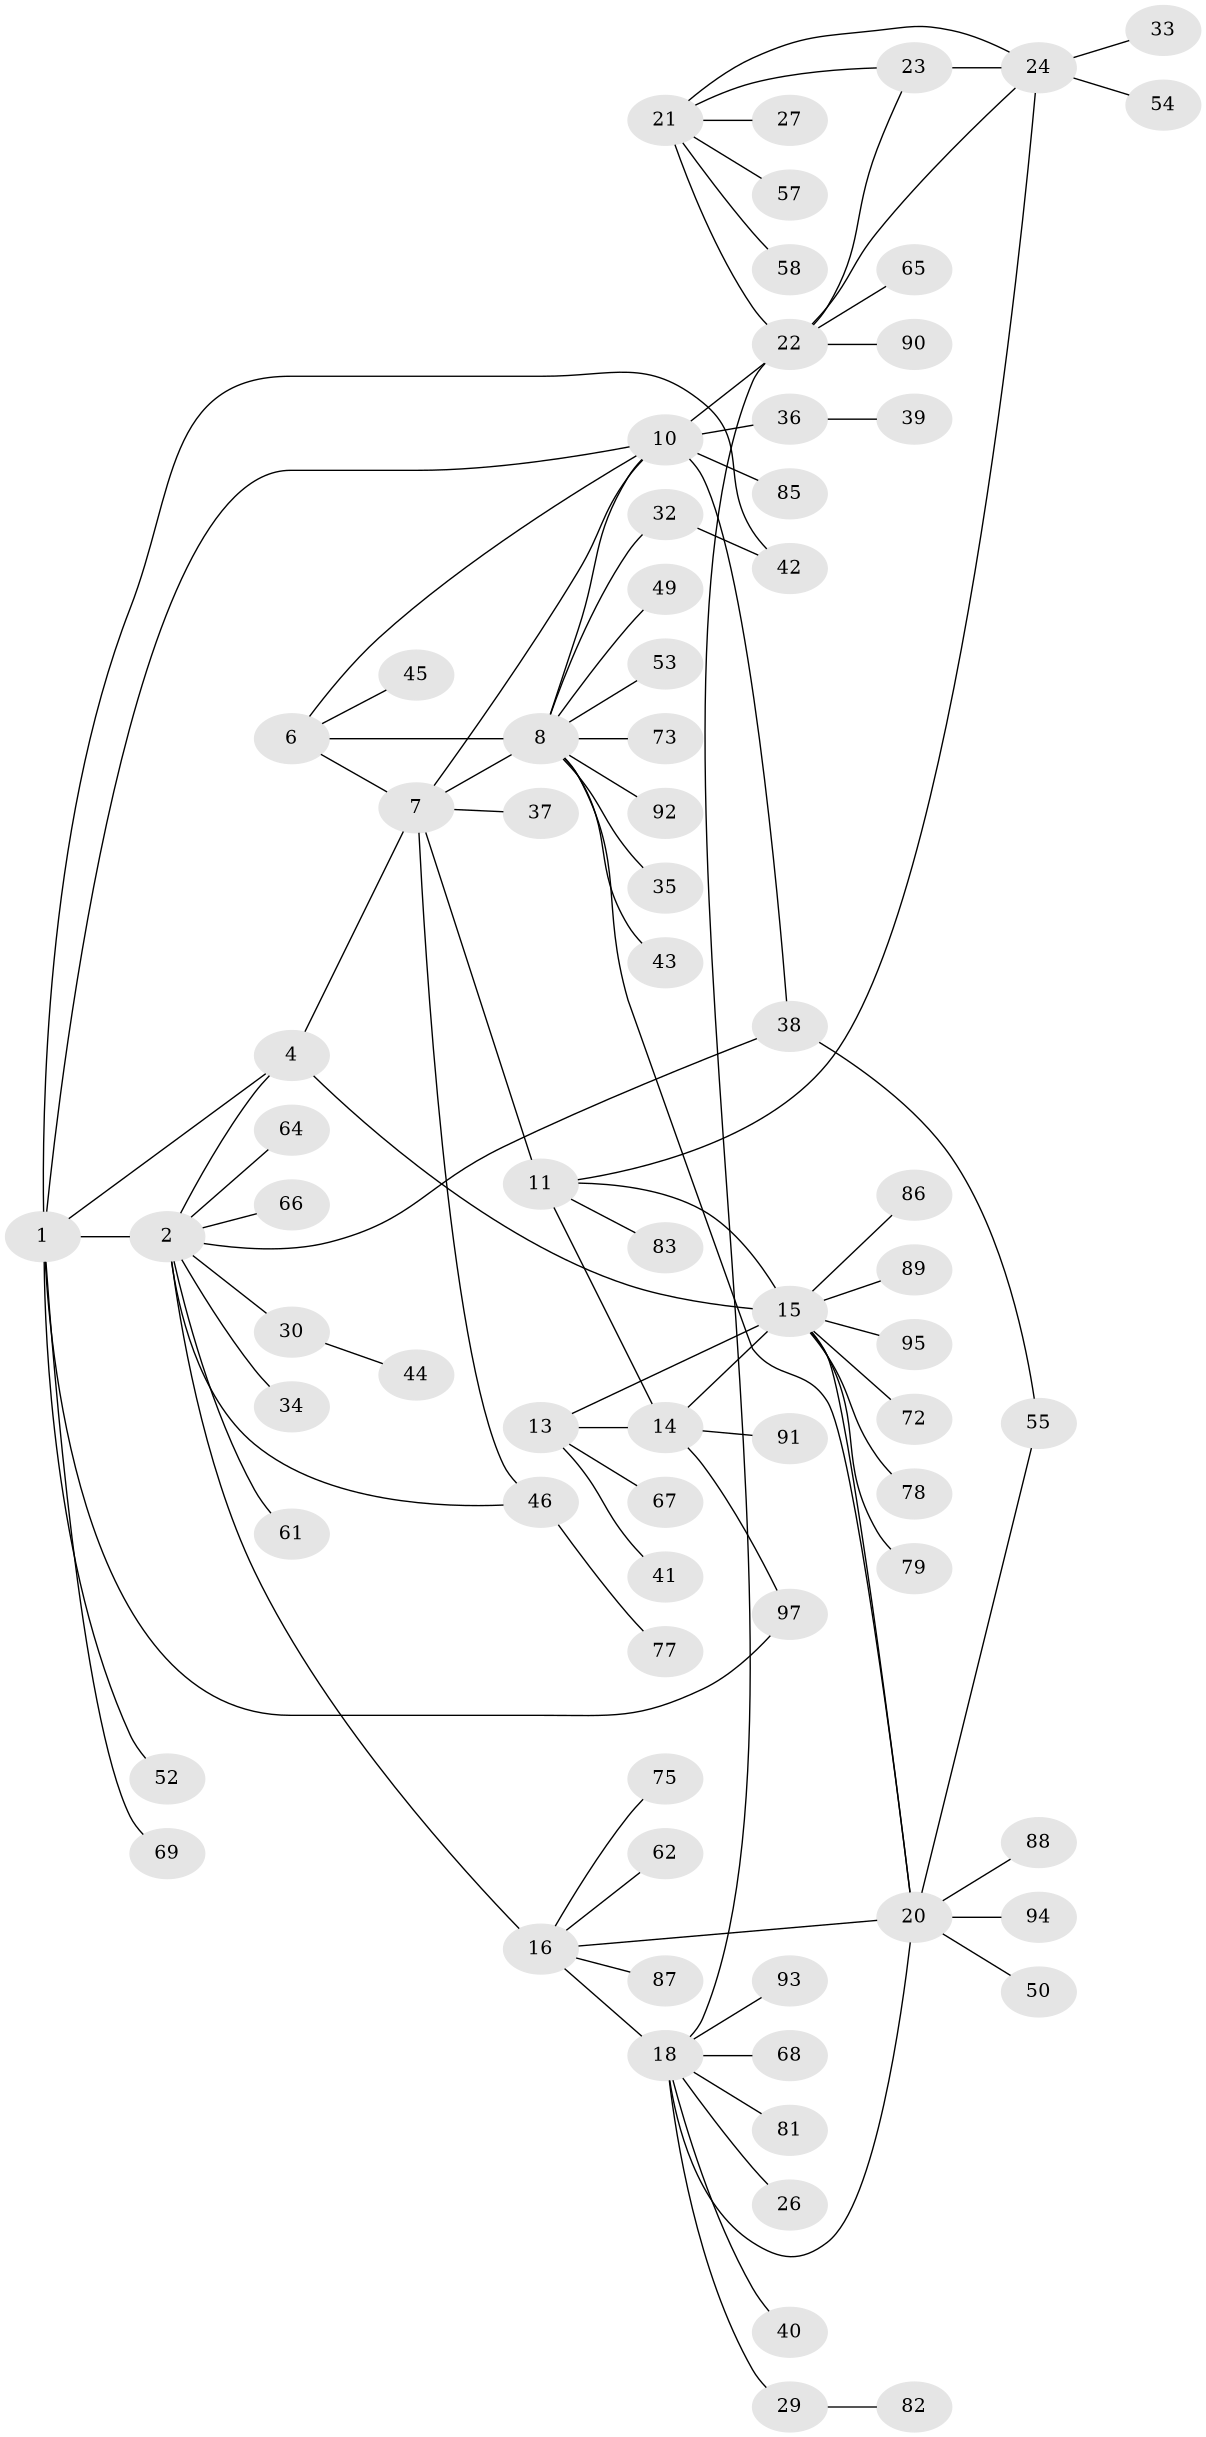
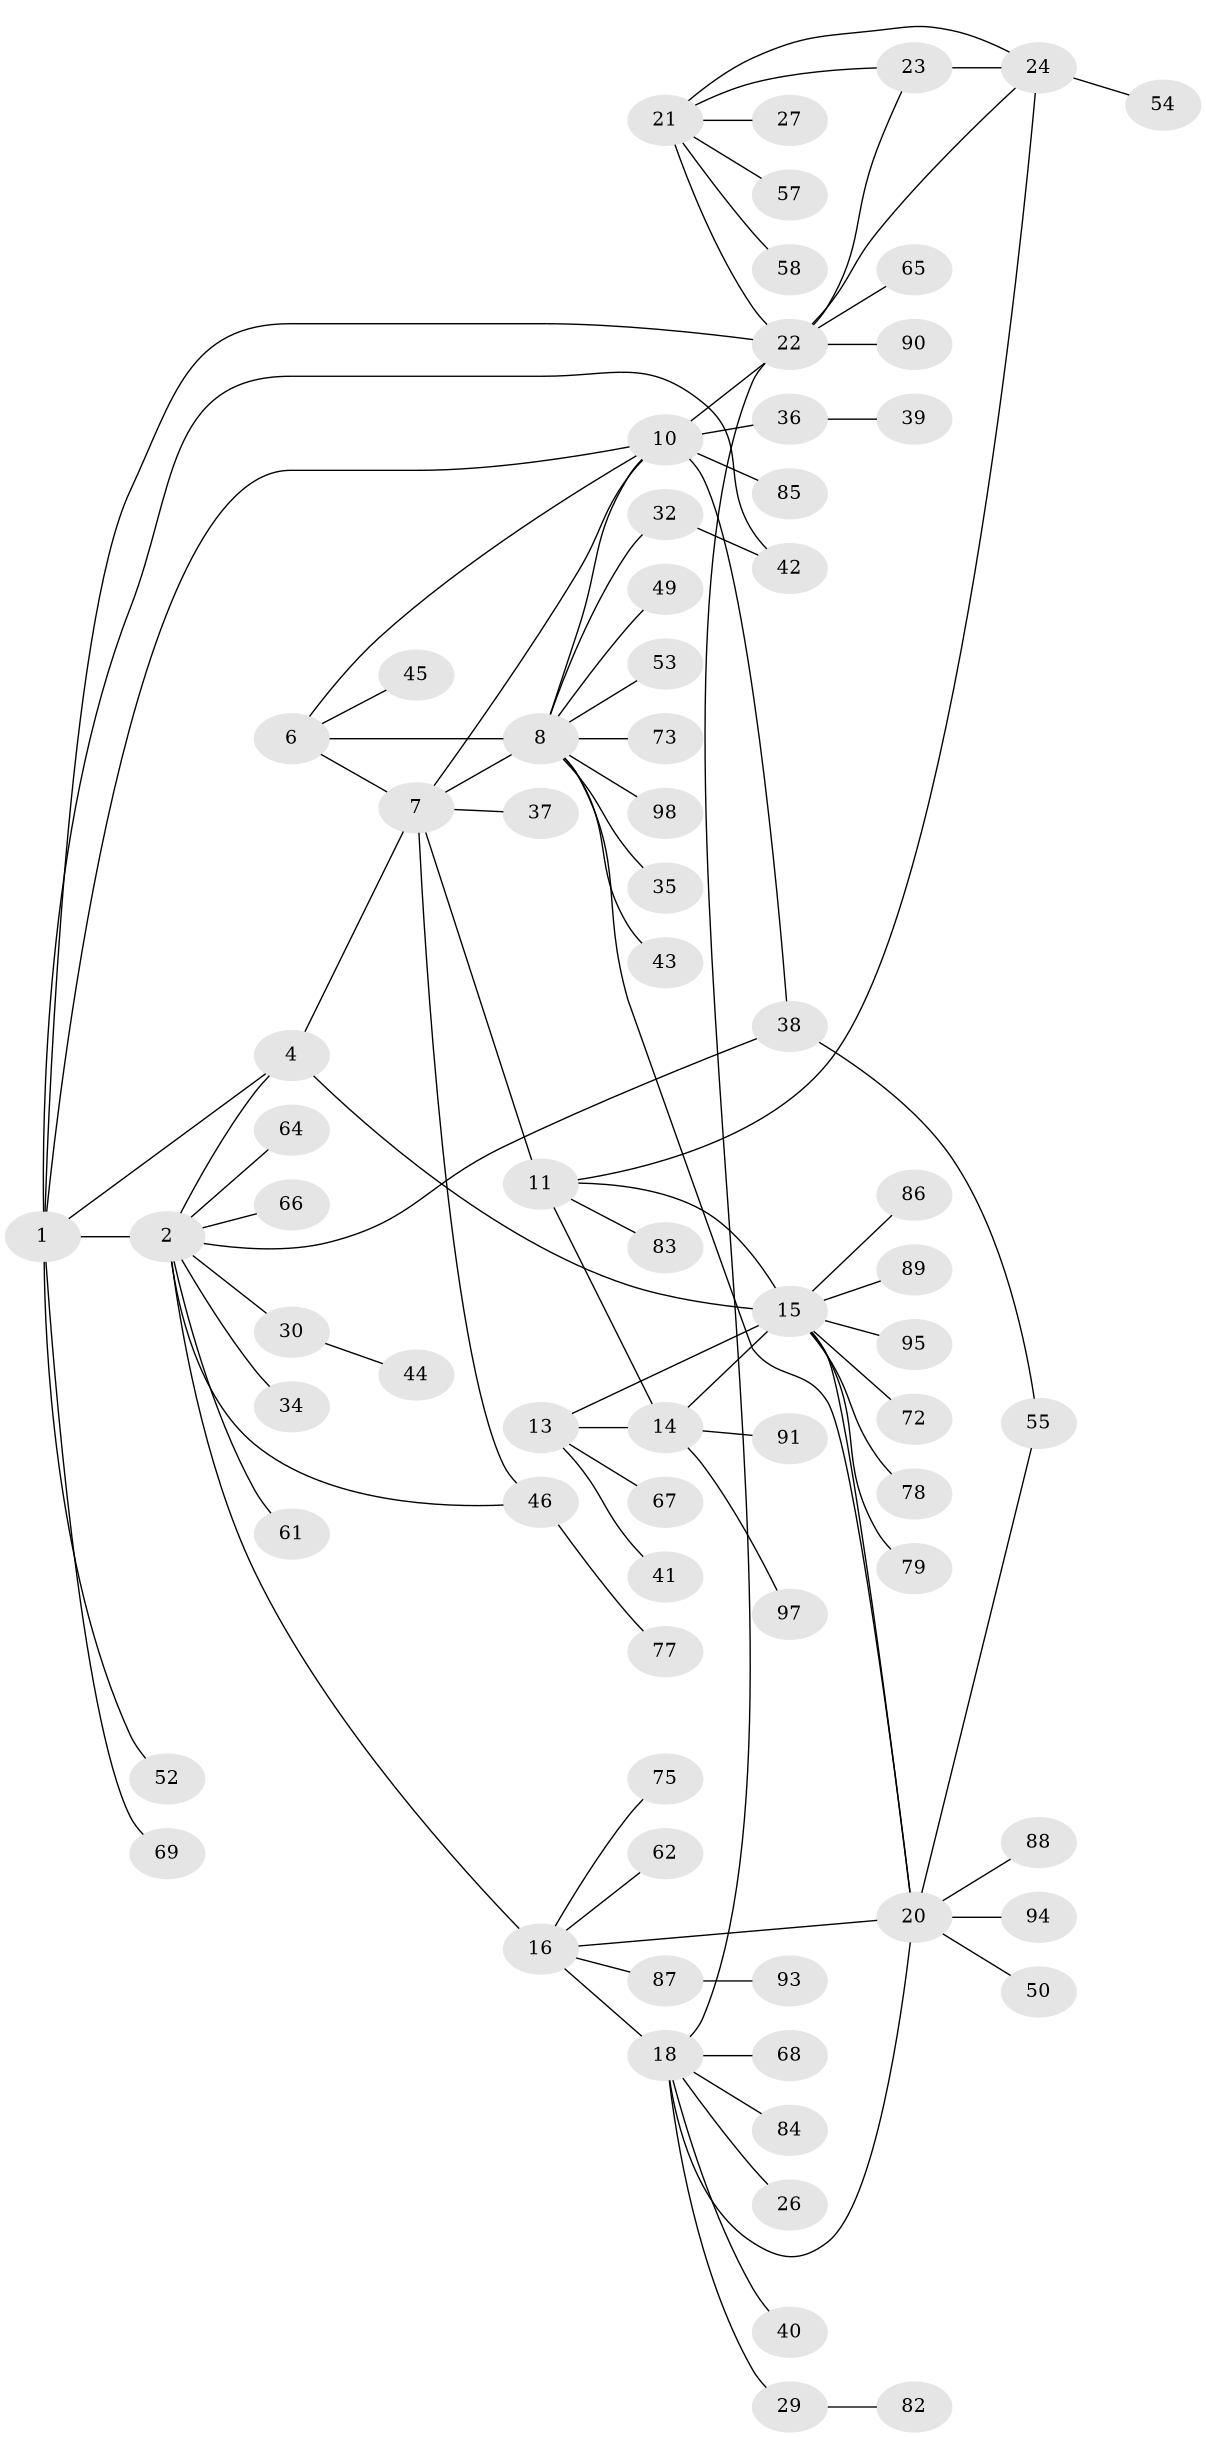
node "33": removed
node "92": label "92" -> "98"
edge "1" -- "97": now "1" -- "22"
edge "93" -- "18": now "93" -- "87"
node "81": label "81" -> "84"
